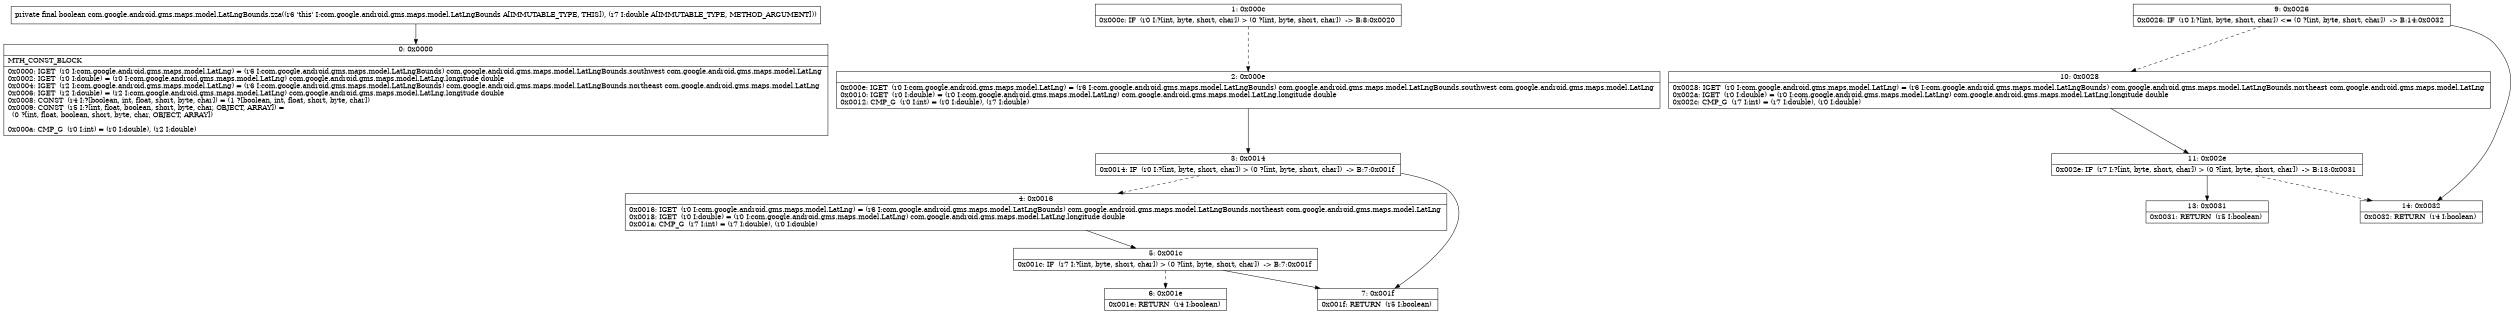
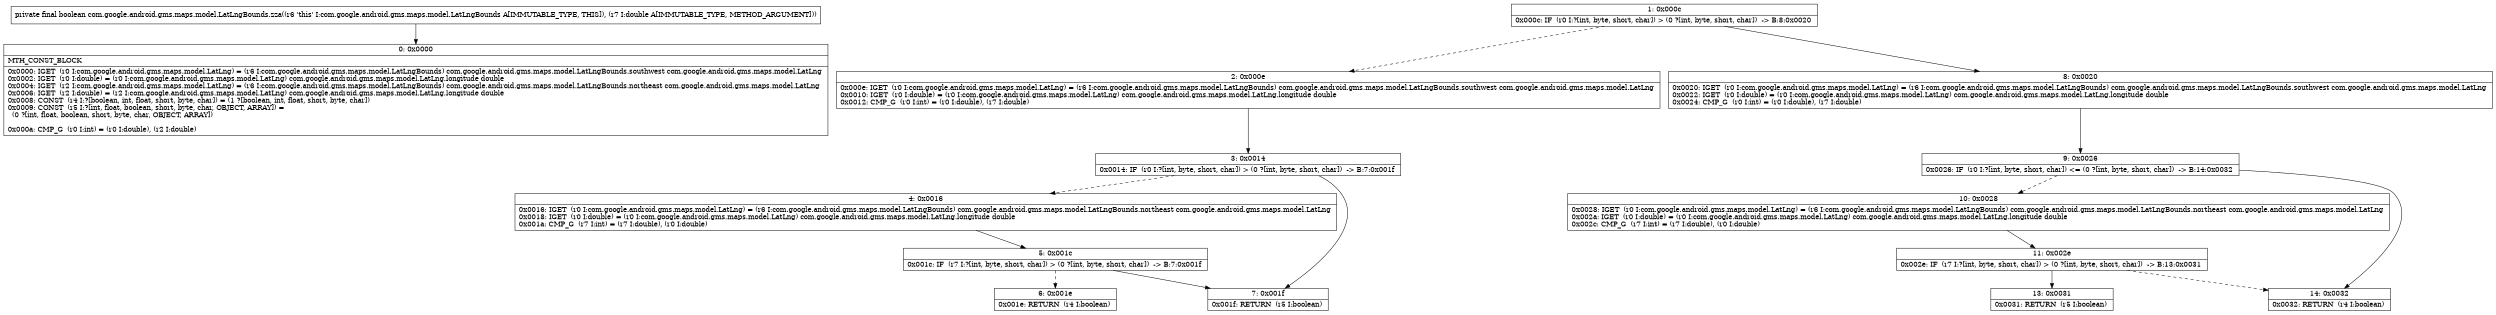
node "8: 0x0020": added
